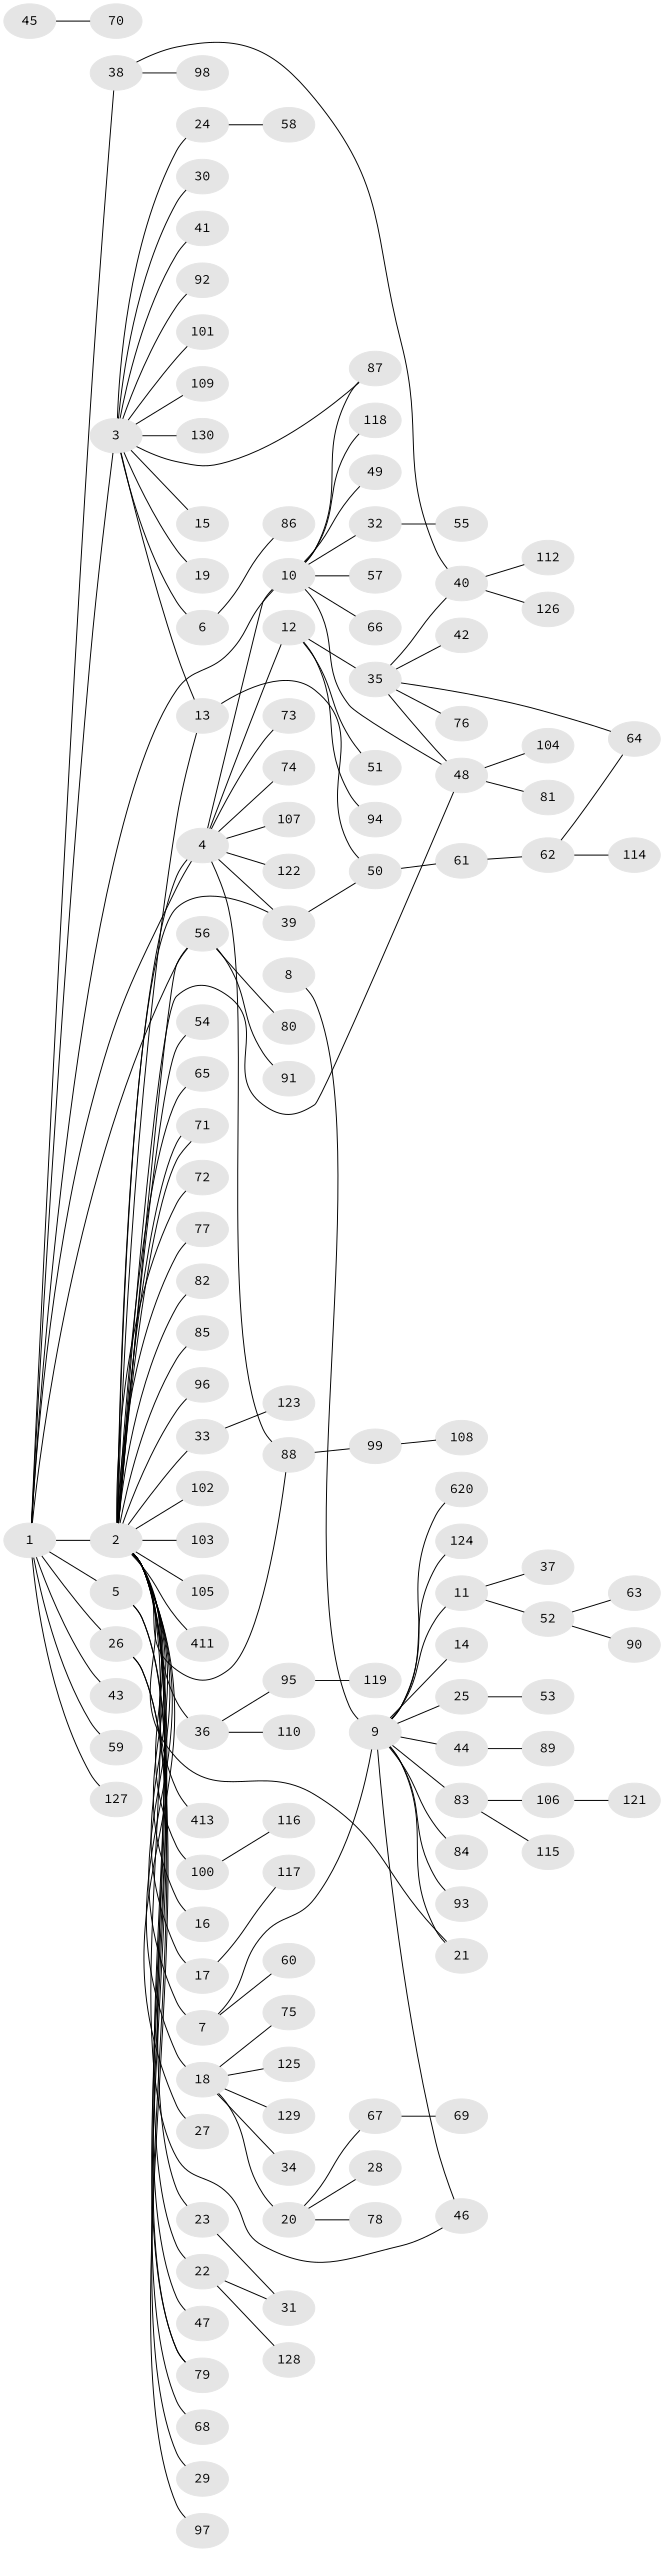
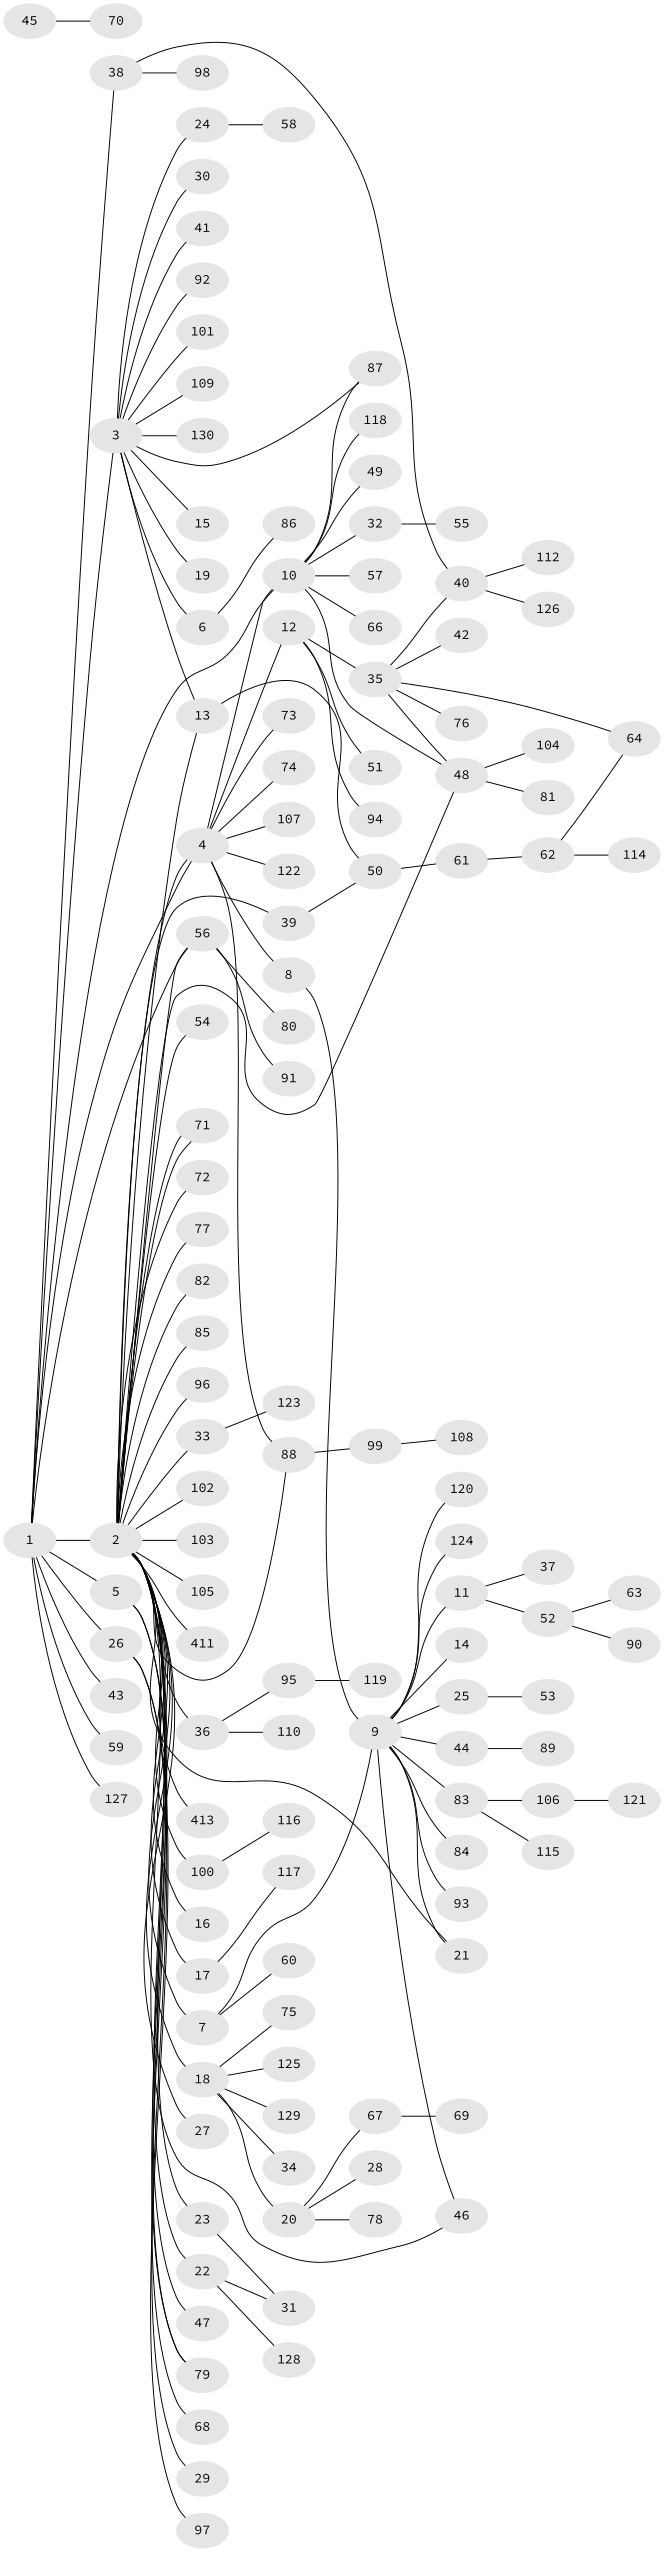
edge "4" -- "39": now "4" -- "8"
node "65": removed
node "620": label "620" -> "120"
